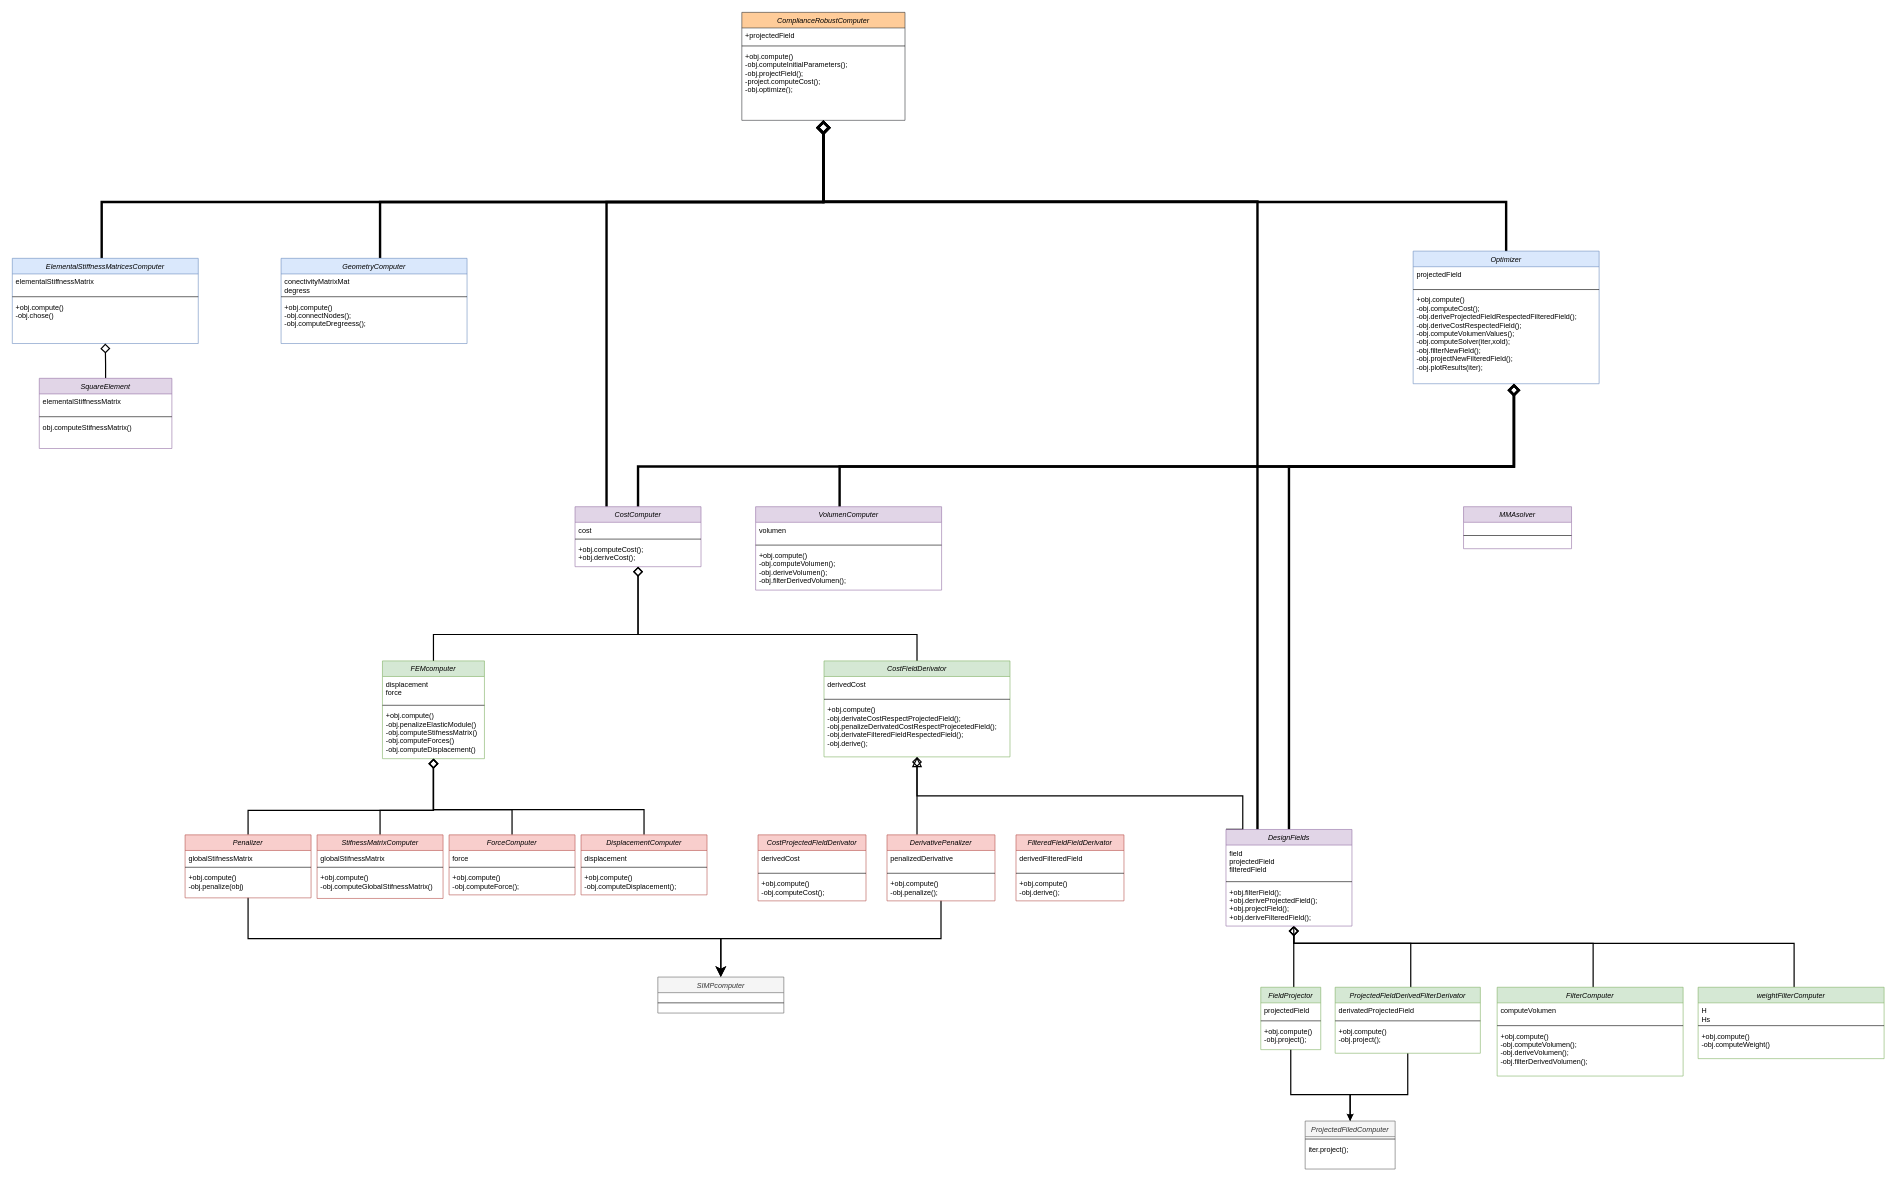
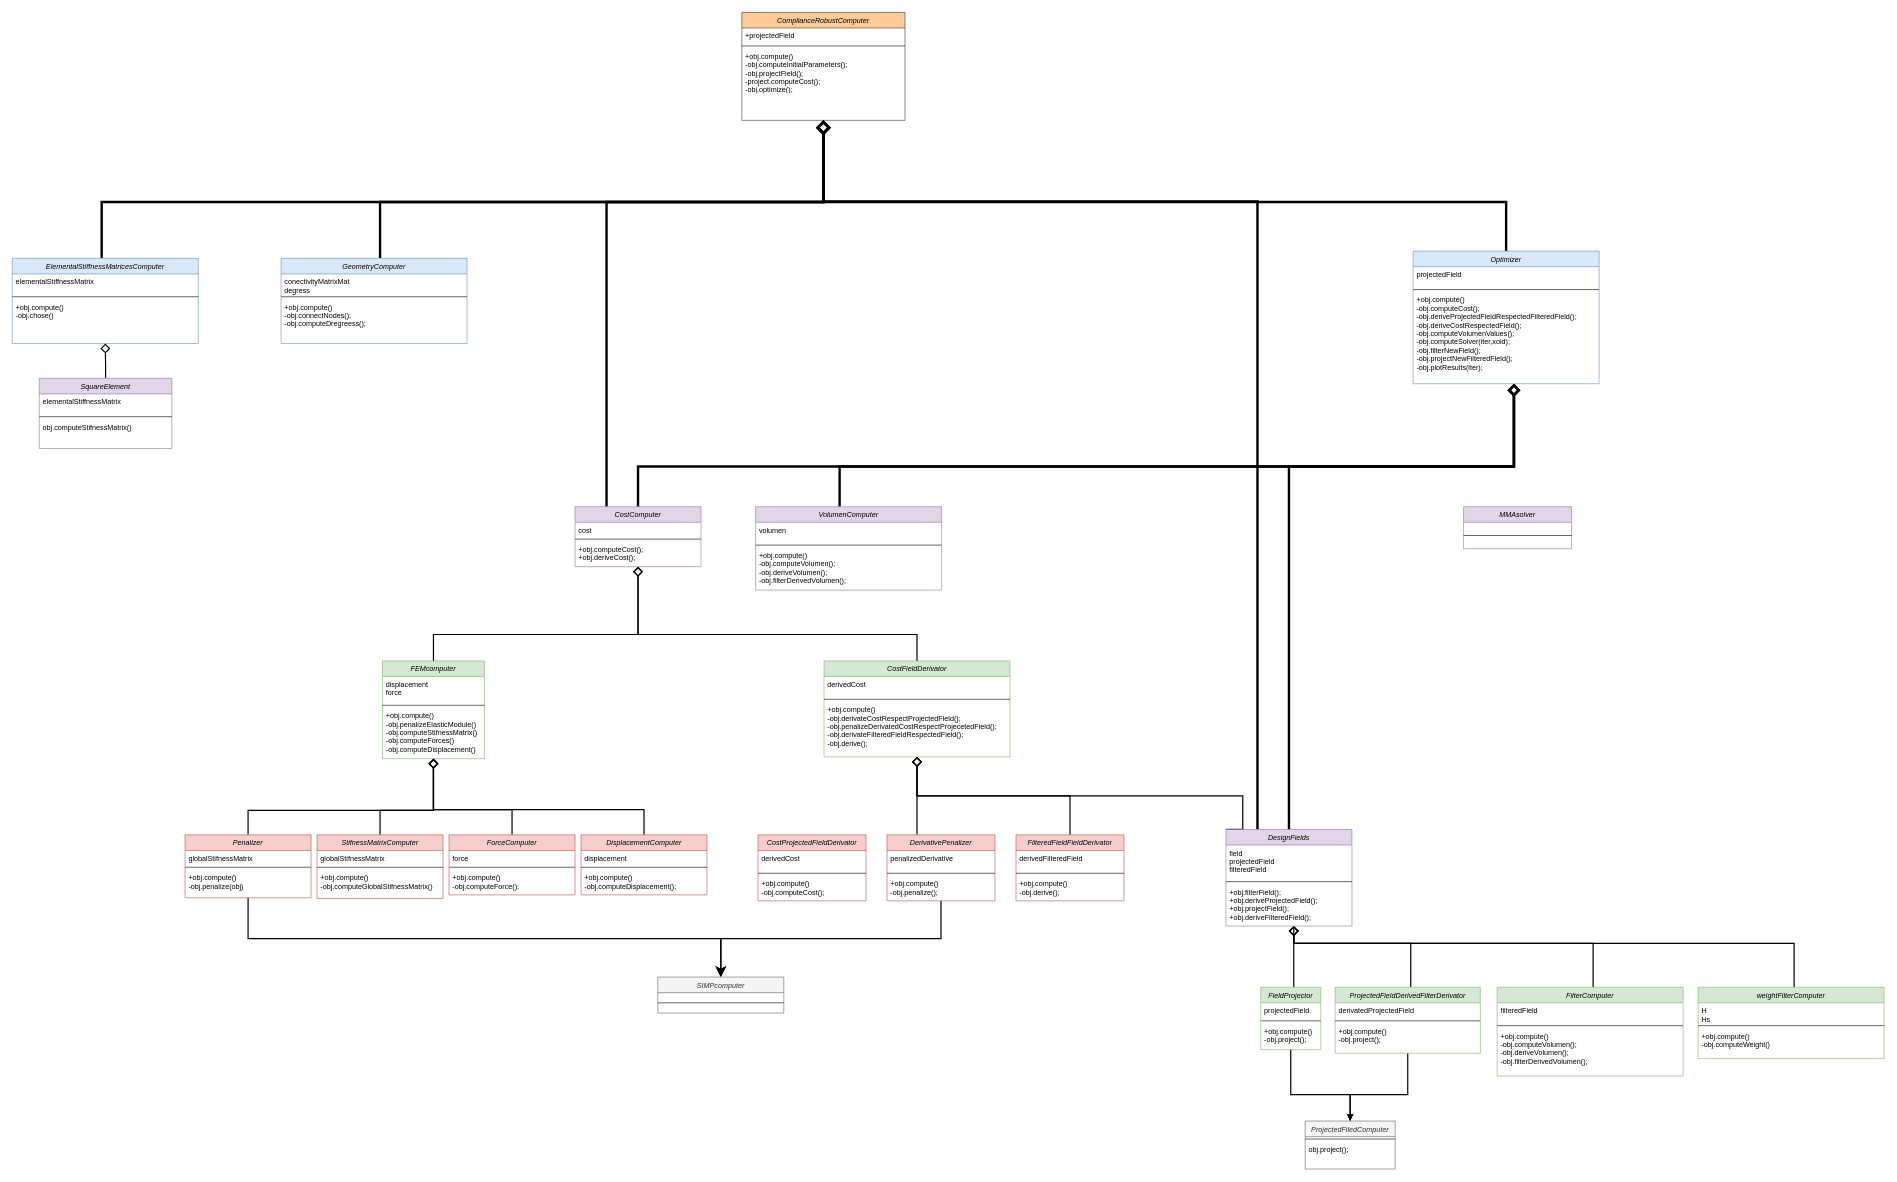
edge "DerivativePenalizer" -> "CostFieldDerivator": arrowhead block -> diamond
edge "FilteredFieldFieldDerivator" -> "CostFieldDerivator": added
node "computeVolumen": label "computeVolumen" -> "filteredField"
node "iter.project();": label "iter.project();" -> "obj.project();"
